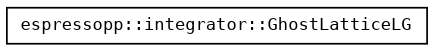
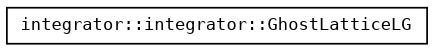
node "espressopp::integrator::GhostLatticeLG": label "espressopp::integrator::GhostLatticeLG" -> "integrator::integrator::GhostLatticeLG"
